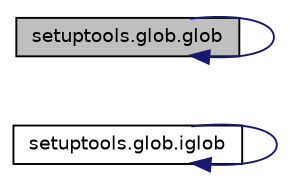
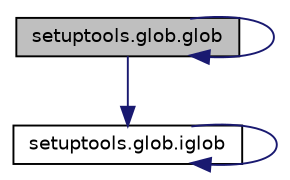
edge "setuptools.glob.glob" -> "setuptools.glob.iglob": added
